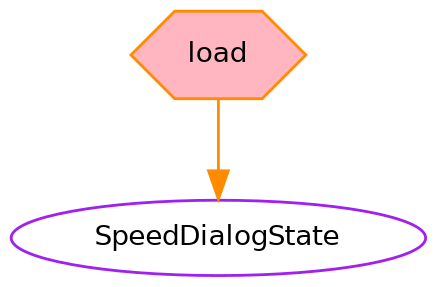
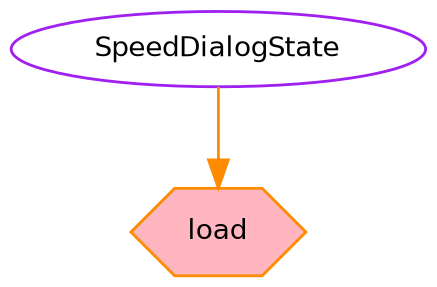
edge "load" -> "SpeedDialogState": reversed
